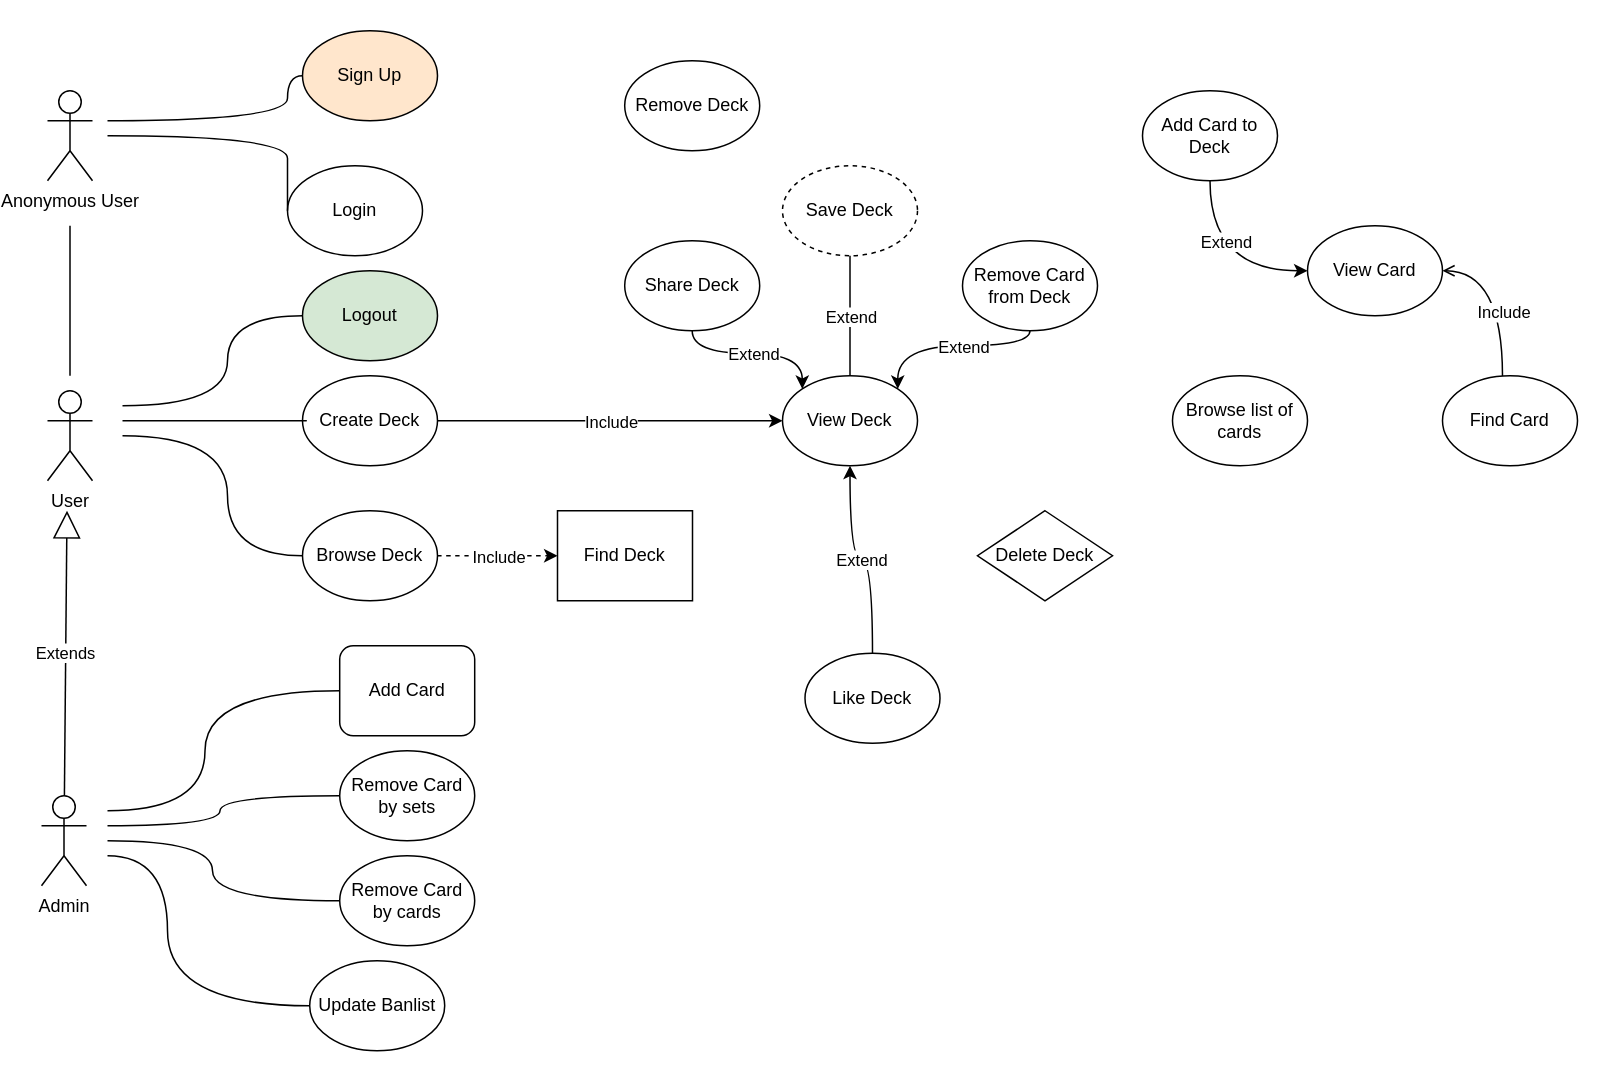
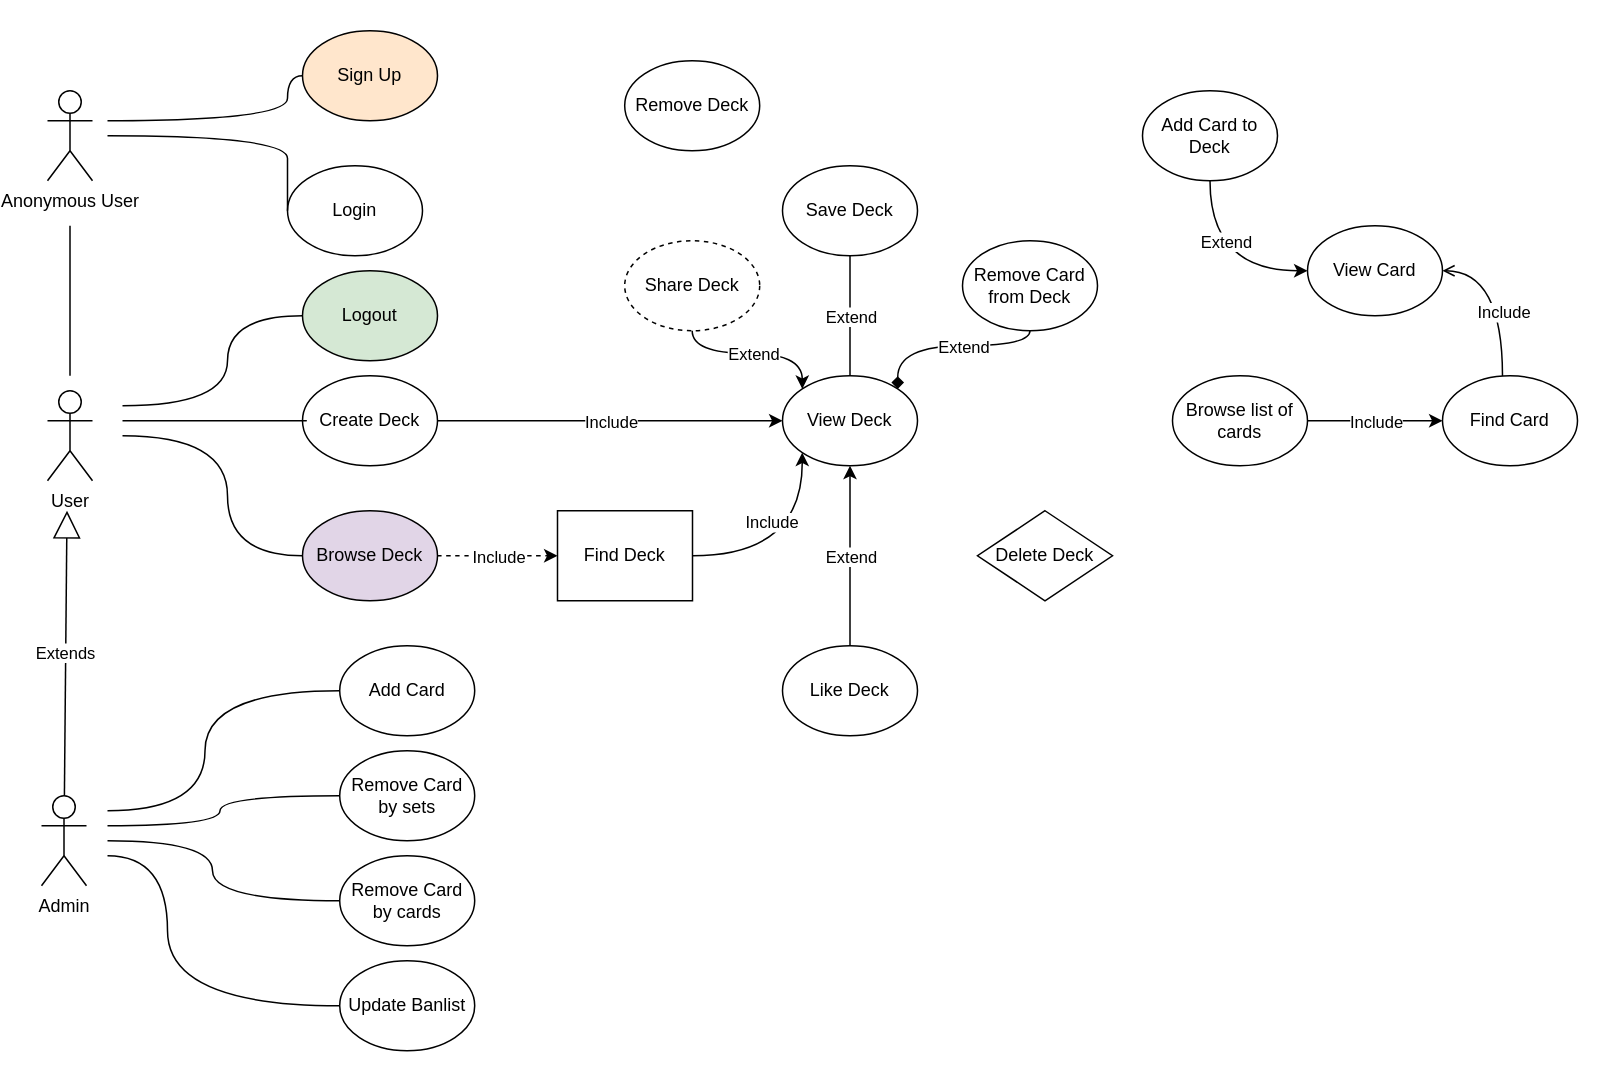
node "Save Deck": style dashed -> solid
node "Share Deck": style solid -> dashed
edge "Remove Card from Deck" -> "View Deck": arrowhead classic -> diamond
edge "Browse list of cards" -> "Find Card": added, label "Include"
edge "Find Deck" -> "View Deck": added, label "Include"
node "Browse Deck": fillcolor #ffffff -> #e1d5e7
node "Add Card": shape rounded rectangle -> ellipse
node "Like Deck": moved (872, 698) -> (850, 691)
node "Update Banlist": moved (377, 1006) -> (407, 1006)
